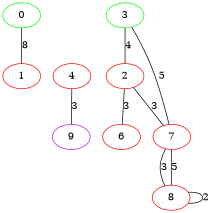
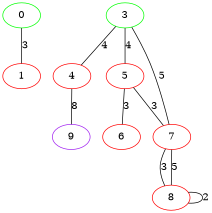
edge "0" -- "1": label "8" -> "3"
edge "3" -- "4": added, label "4"
node "2": label "2" -> "5"
edge "4" -- "9": label "3" -> "8"
